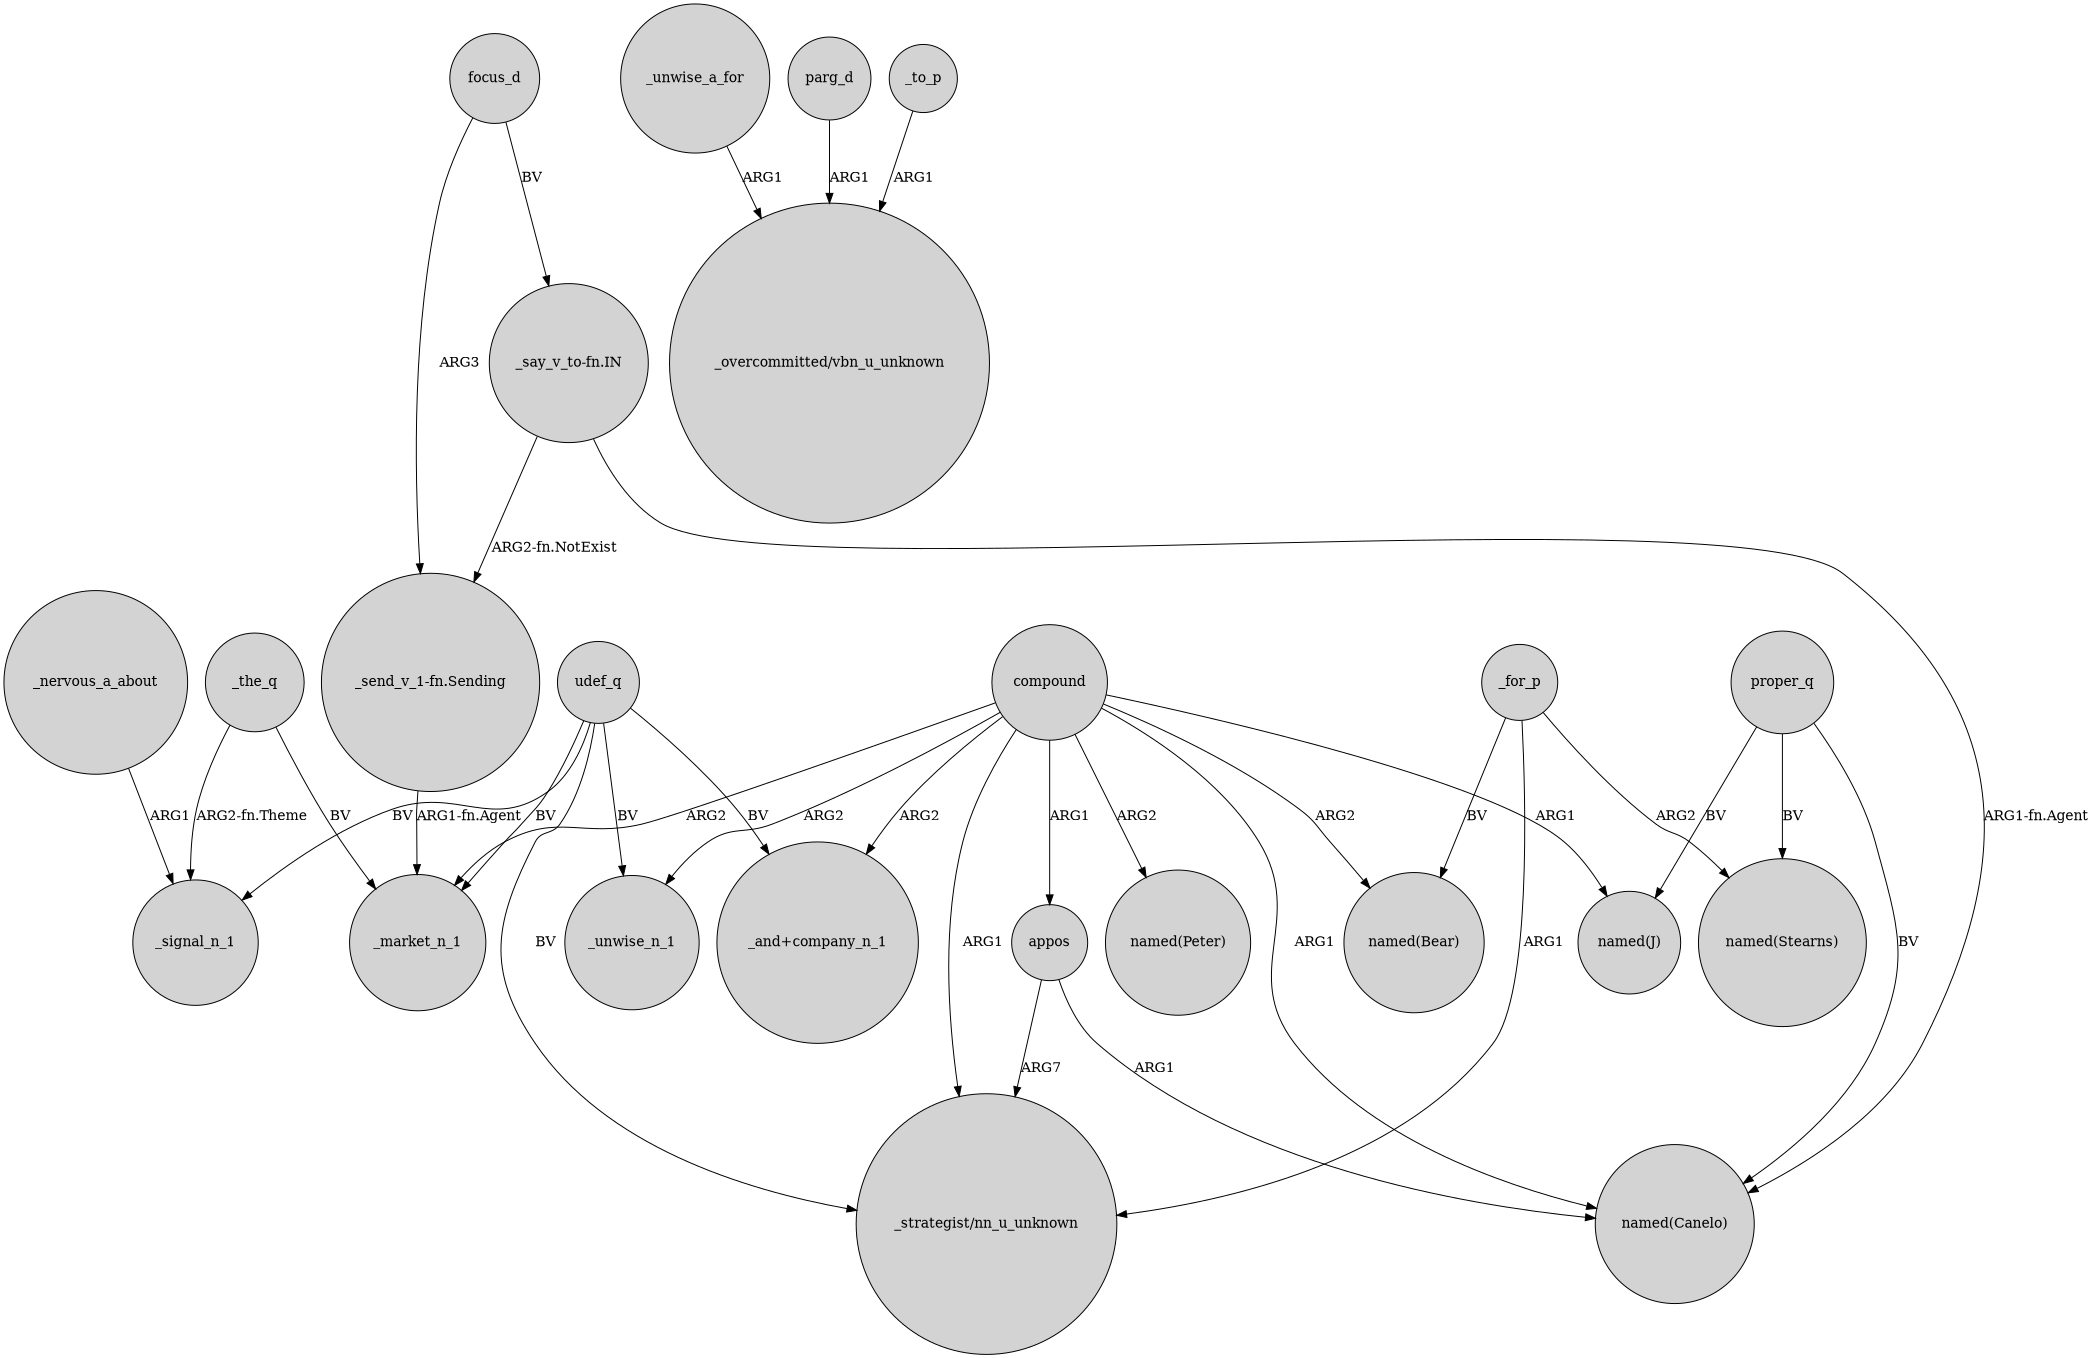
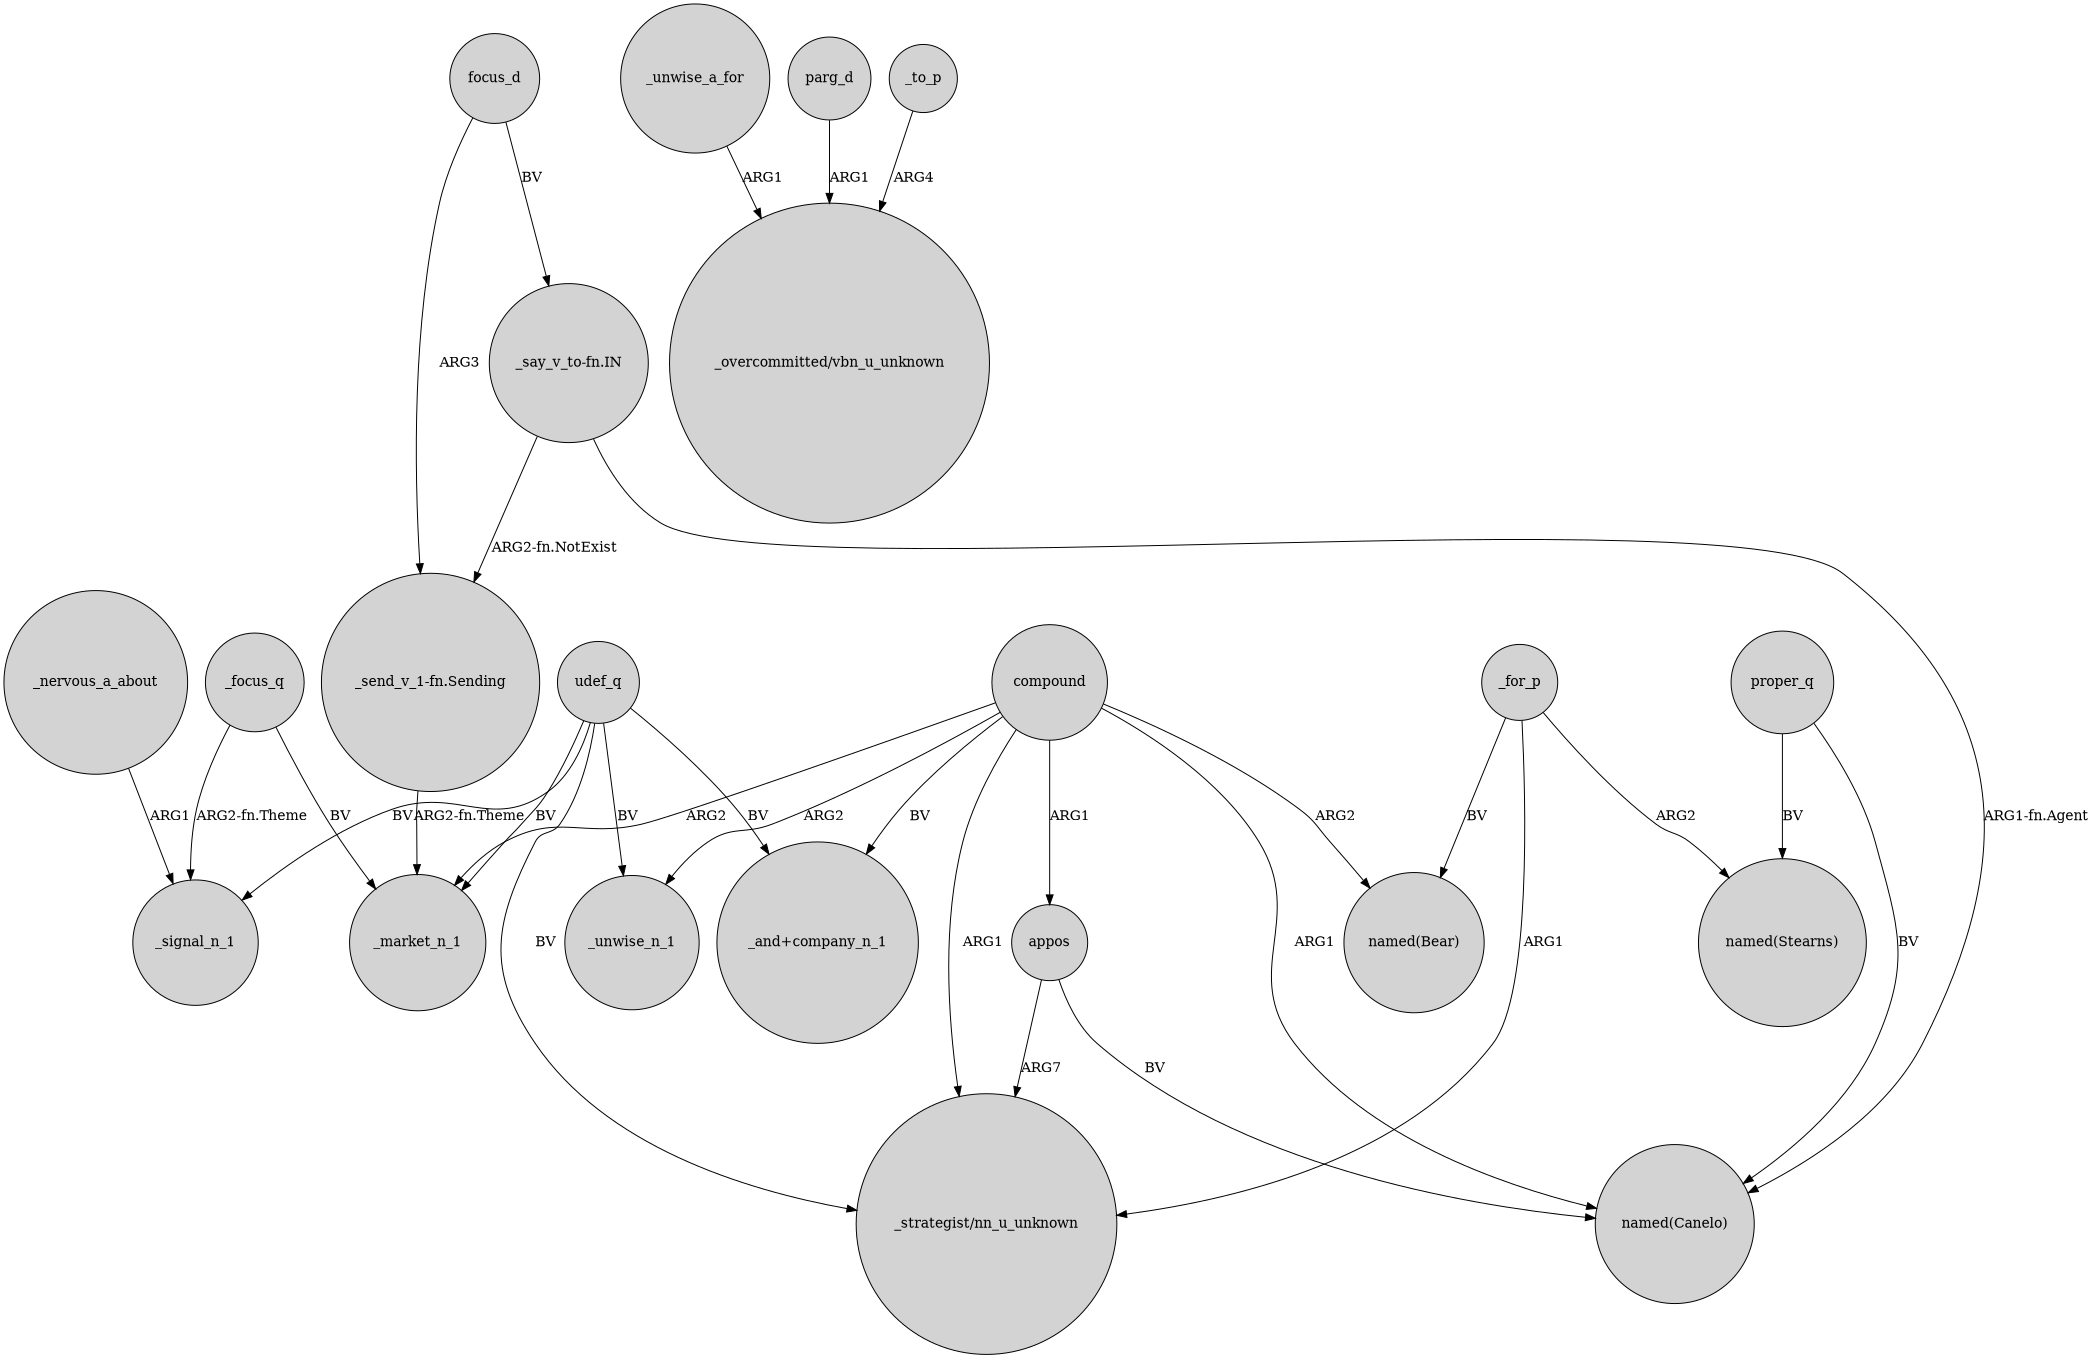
edge "_to_p" -> "_overcommitted/vbn_u_unknown": label "ARG1" -> "ARG4"
node "_the_q": label "_the_q" -> "_focus_q"
edge "_send_v_1-fn.Sending" -> "_market_n_1": label "ARG1-fn.Agent" -> "ARG2-fn.Theme"
edge "compound" -> "_and+company_n_1": label "ARG2" -> "BV"
node "named(Peter)": removed
node "named(J)": removed
edge "appos" -> "named(Canelo)": label "ARG1" -> "BV"
